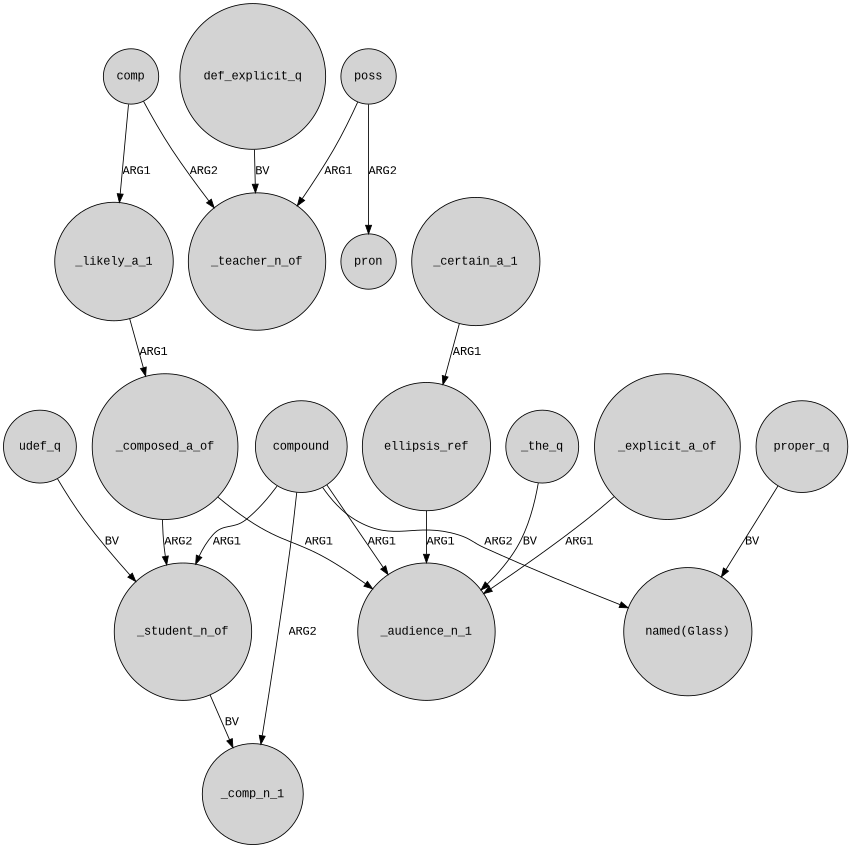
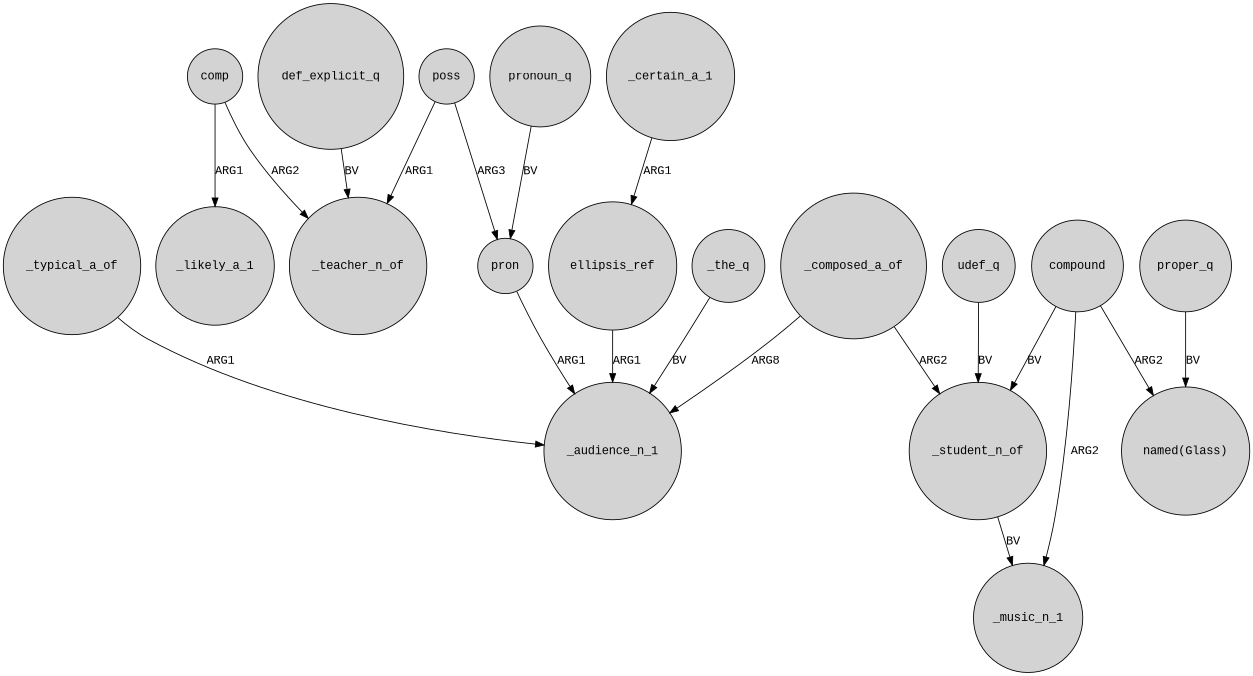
node "pronoun_q": added
edge "poss" -> "pron": label "ARG2" -> "ARG3"
edge "_likely_a_1" -> "_composed_a_of": removed, label "ARG1"
node "_explicit_a_of": label "_explicit_a_of" -> "_typical_a_of"
edge "compound" -> "_audience_n_1": now "pron" -> "_audience_n_1"
edge "compound" -> "_student_n_of": label "ARG1" -> "BV"
edge "_composed_a_of" -> "_audience_n_1": label "ARG1" -> "ARG8"
node "_comp_n_1": label "_comp_n_1" -> "_music_n_1"
